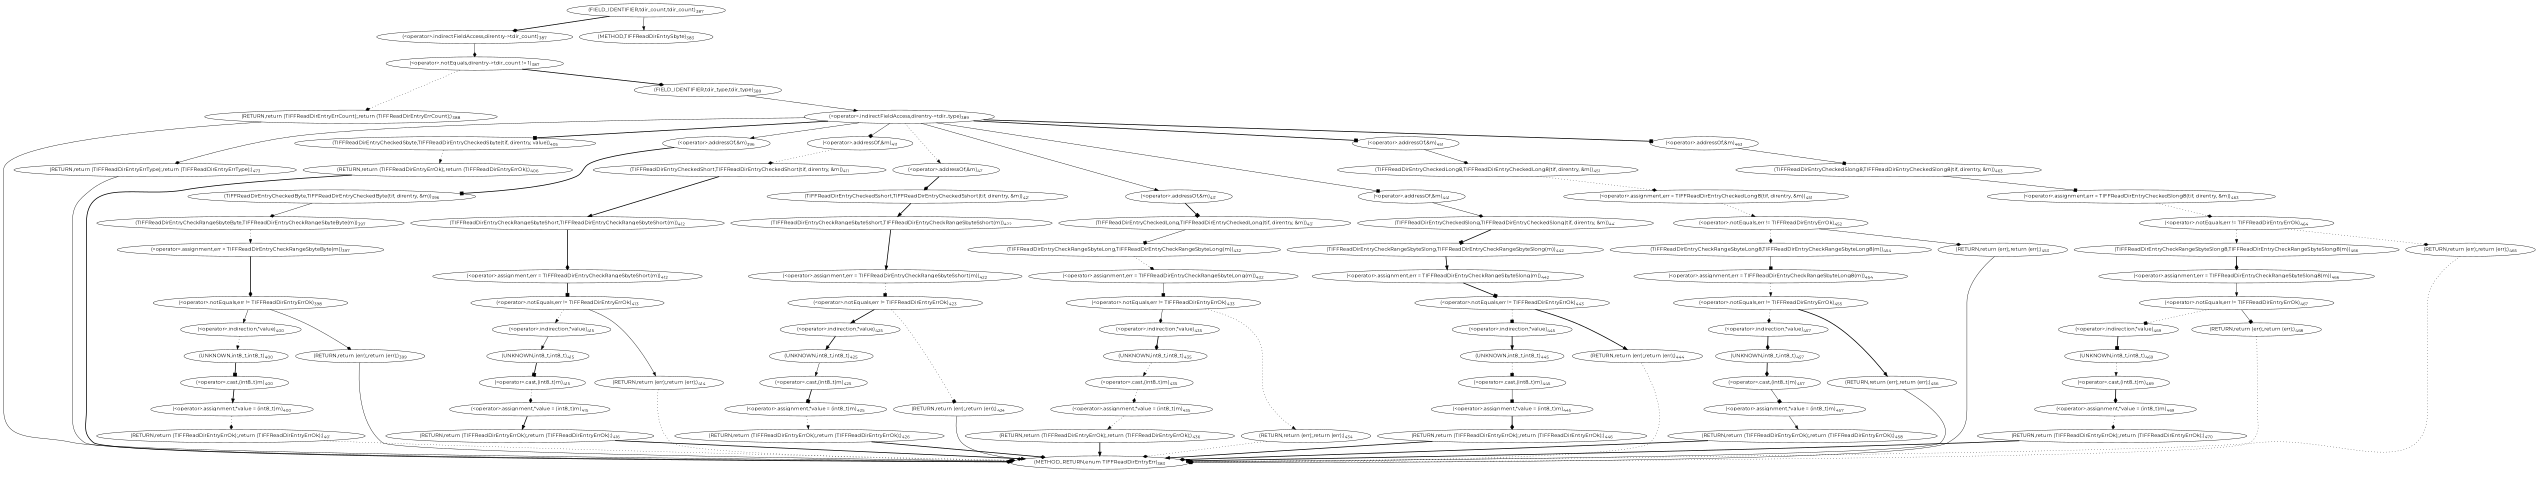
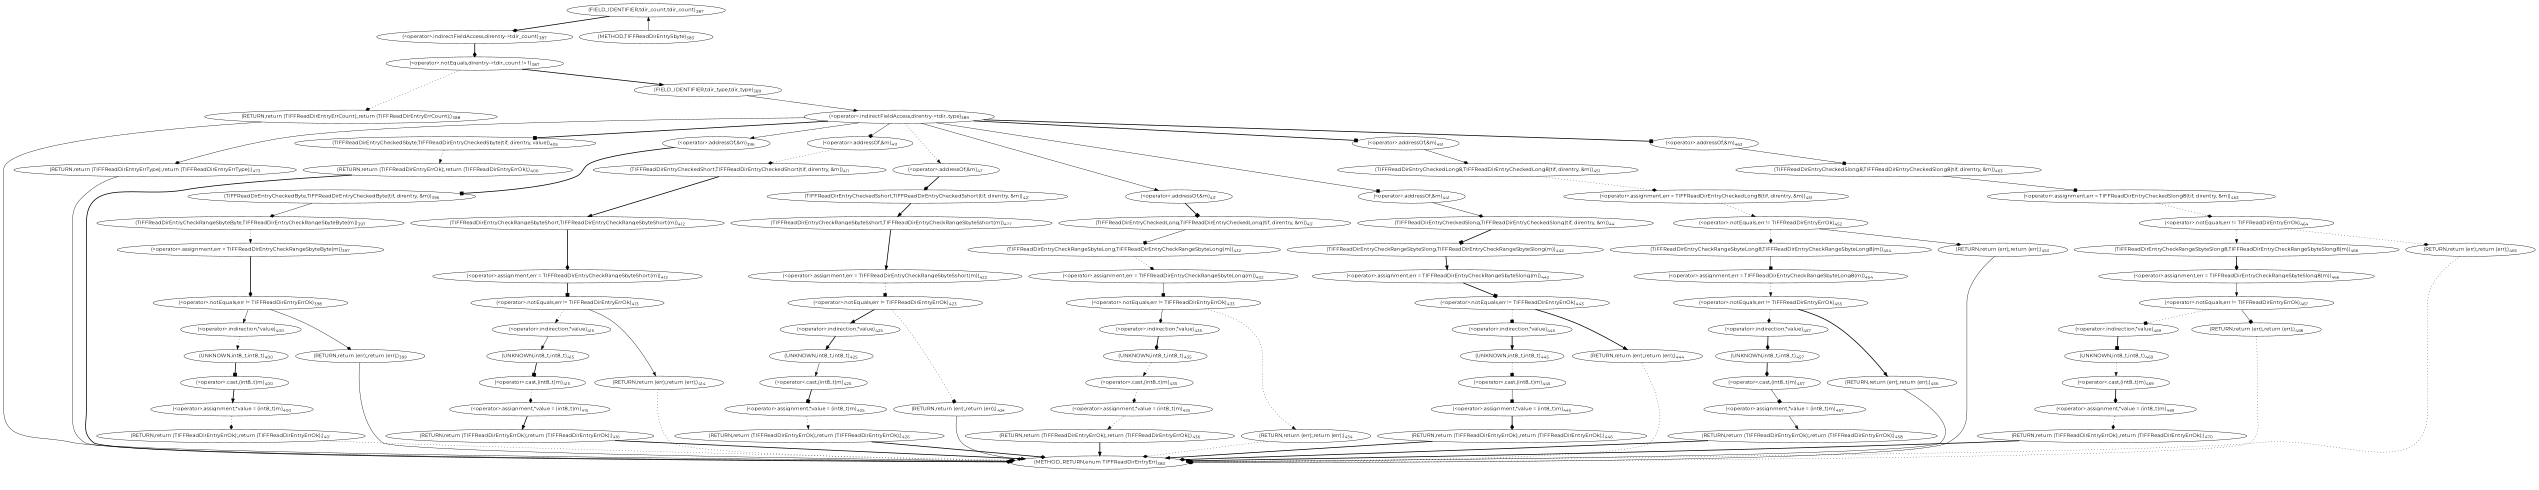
edge "(FIELD_IDENTIFIER,tdir_count,tdir_count)" -> "(METHOD,TIFFReadDirEntrySbyte)": reversed
edge "(<operator>.indirectFieldAccess,direntry->tdir_count)" -> "(<operator>.notEquals,direntry->tdir_count != 1)": style solid -> bold
edge "(<operator>.notEquals,direntry->tdir_count != 1)" -> "(FIELD_IDENTIFIER,tdir_type,tdir_type)": arrowhead diamond -> normal
